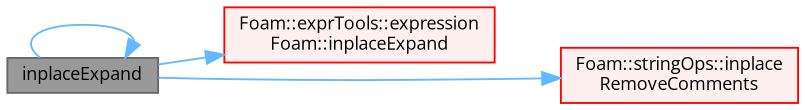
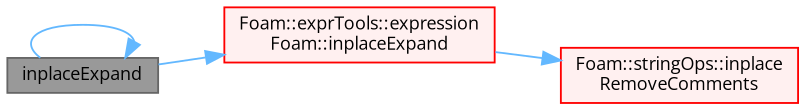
edge "inplaceExpand" -> "Foam::stringOps::inplace RemoveComments": now "Foam::exprTools::expression Foam::inplaceExpand" -> "Foam::stringOps::inplace RemoveComments"
